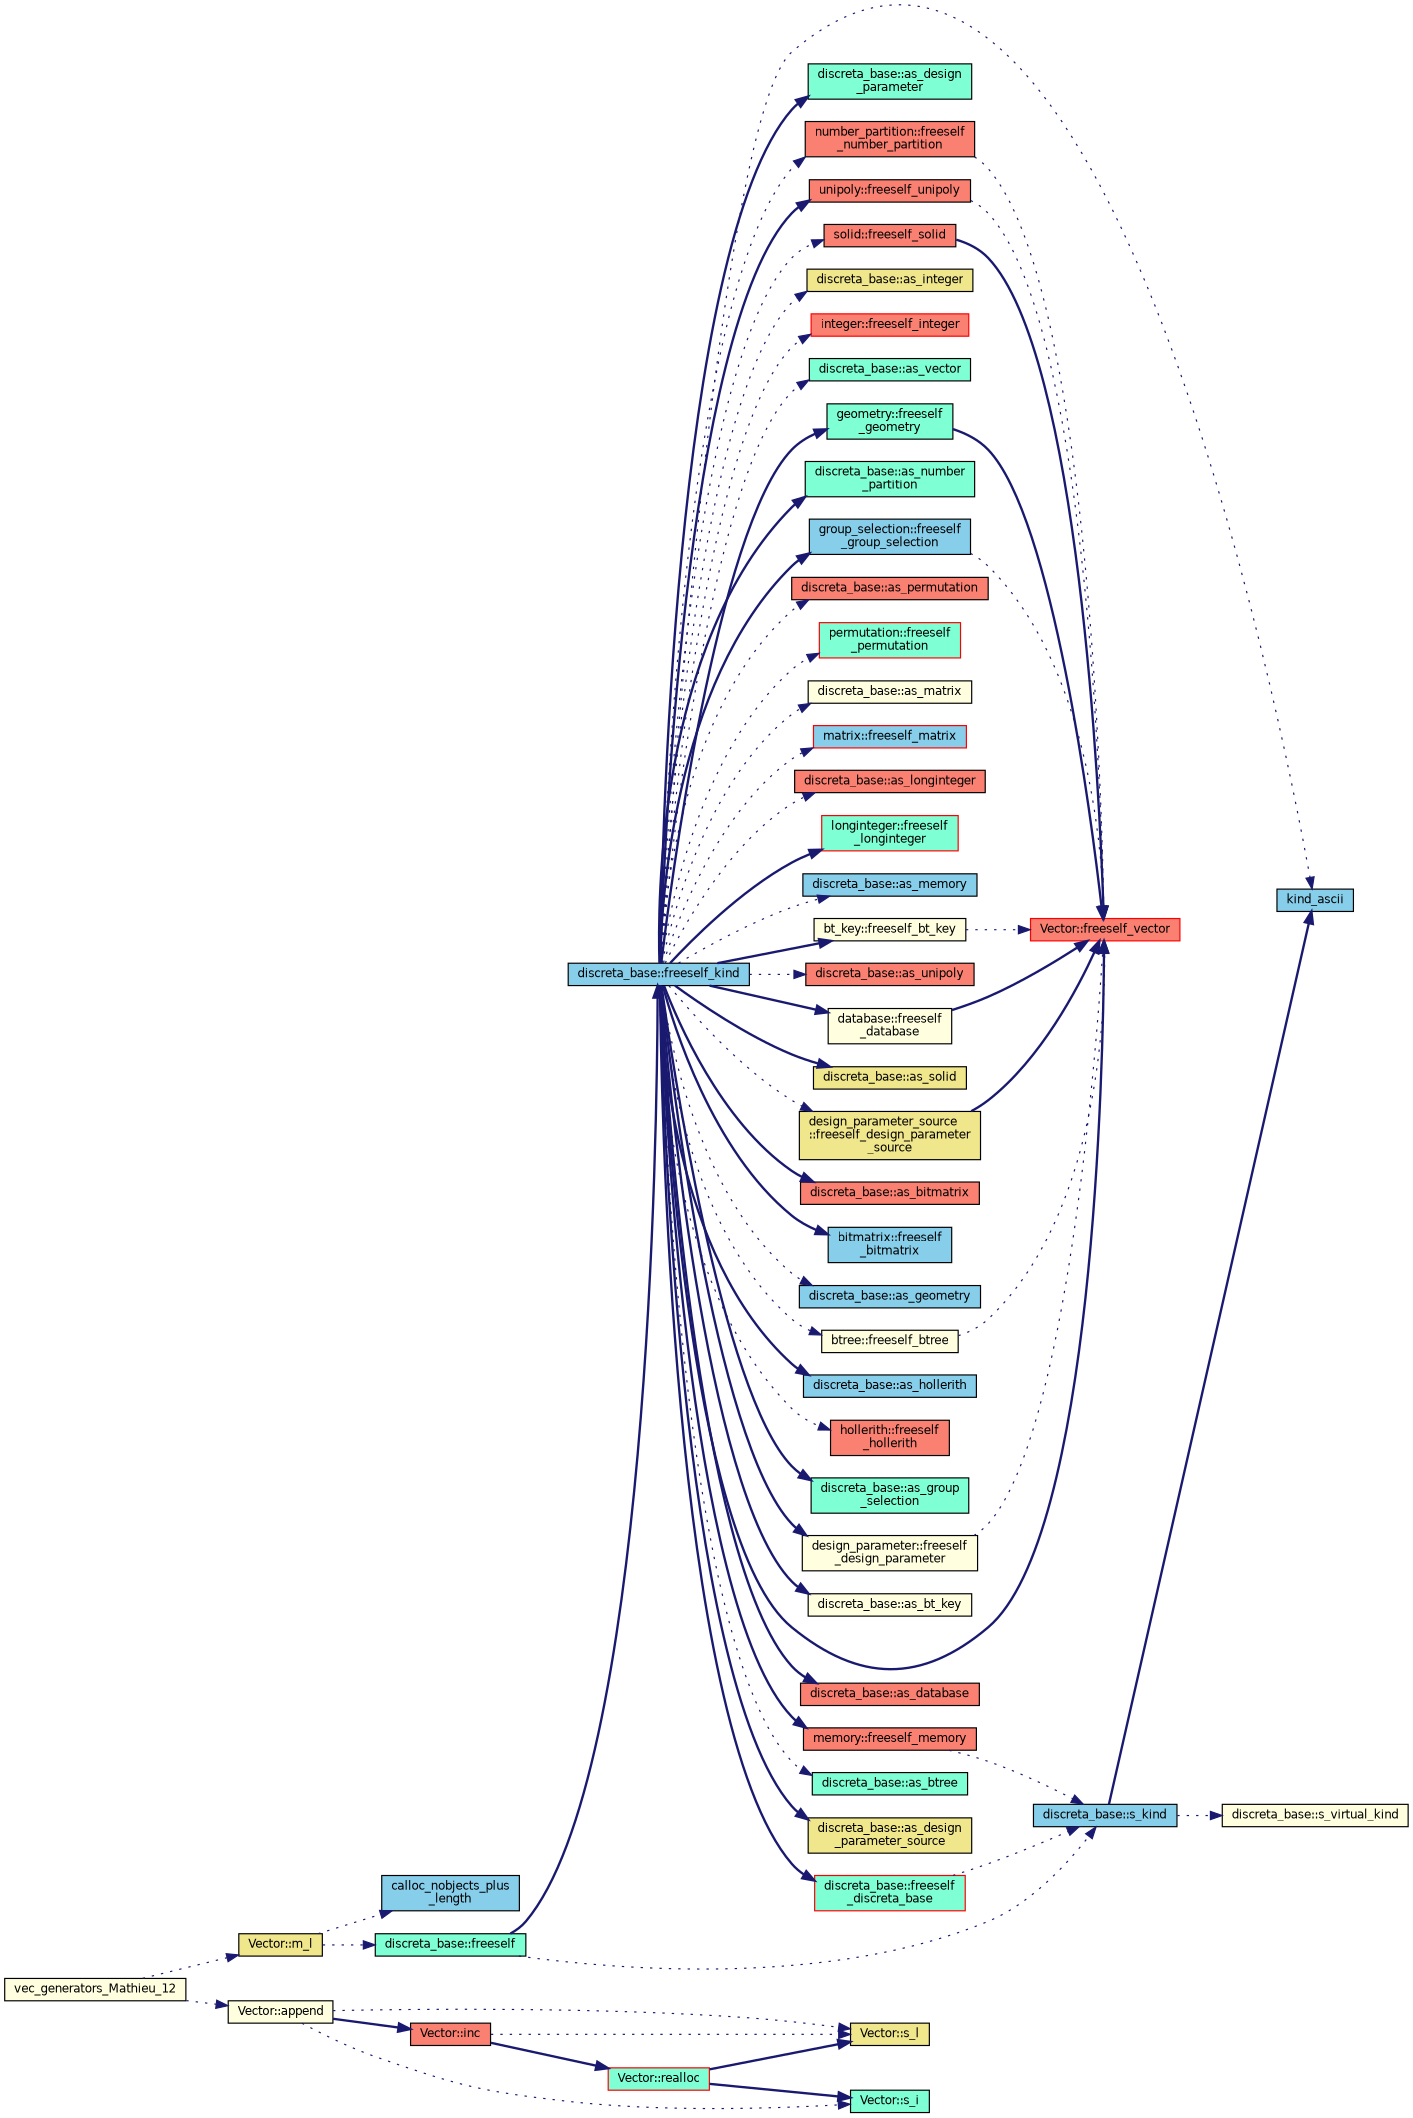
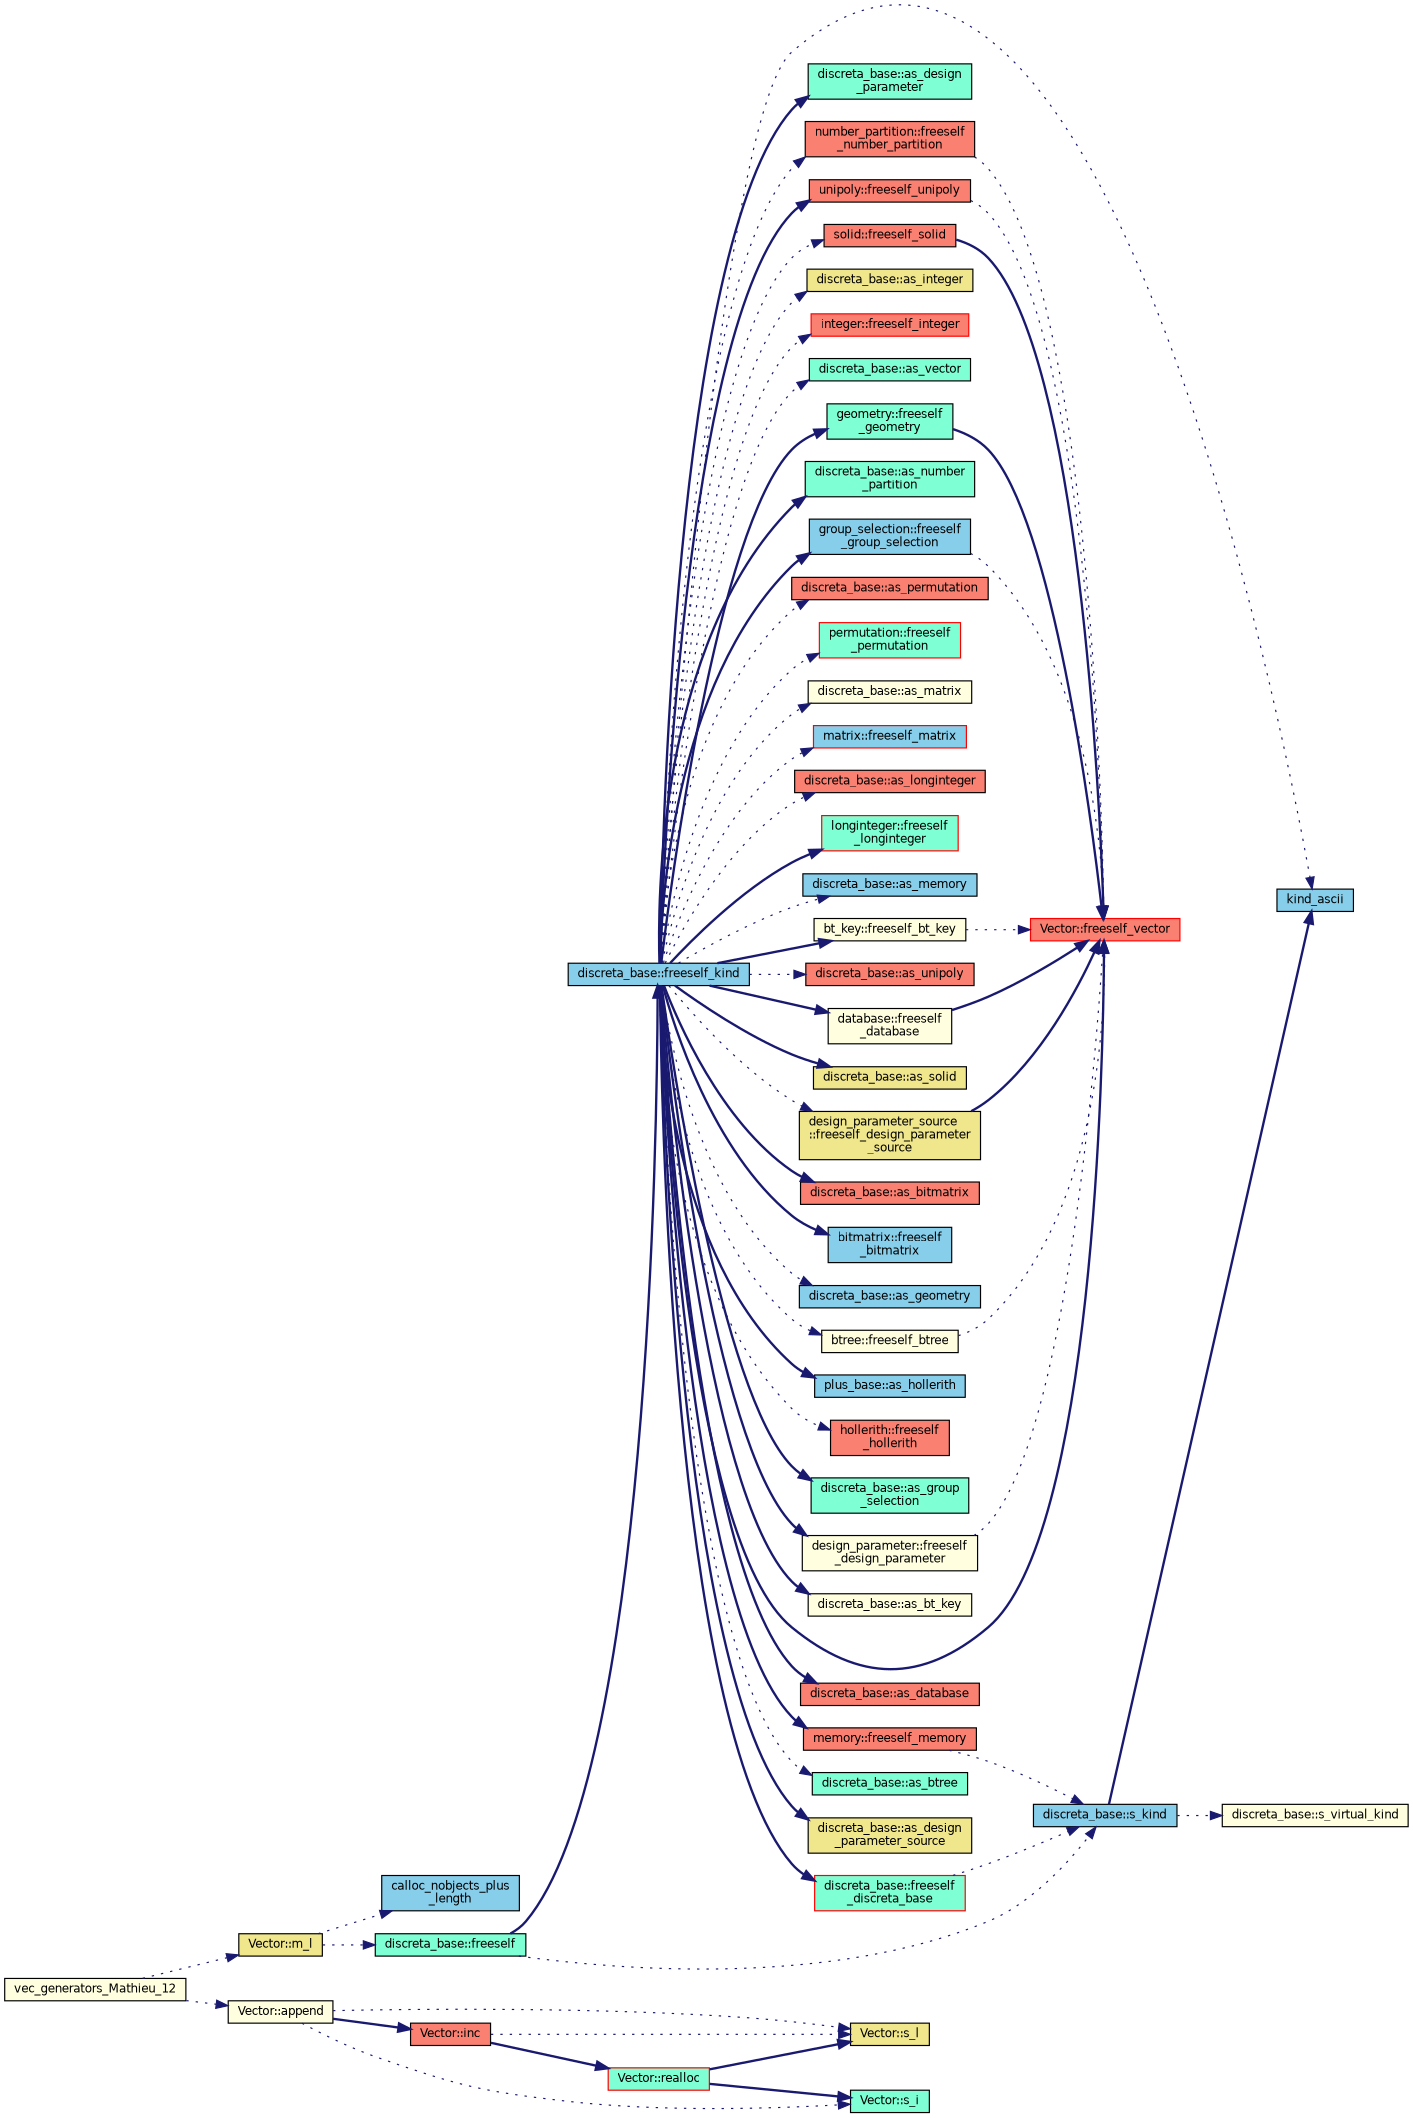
node "discreta_base::as_hollerith": label "discreta_base::as_hollerith" -> "plus_base::as_hollerith"
